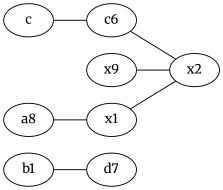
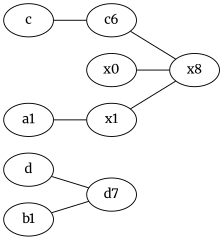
node "x9": label "x9" -> "x0"
node "x2": label "x2" -> "x8"
node "a8": label "a8" -> "a1"
node "d": added
